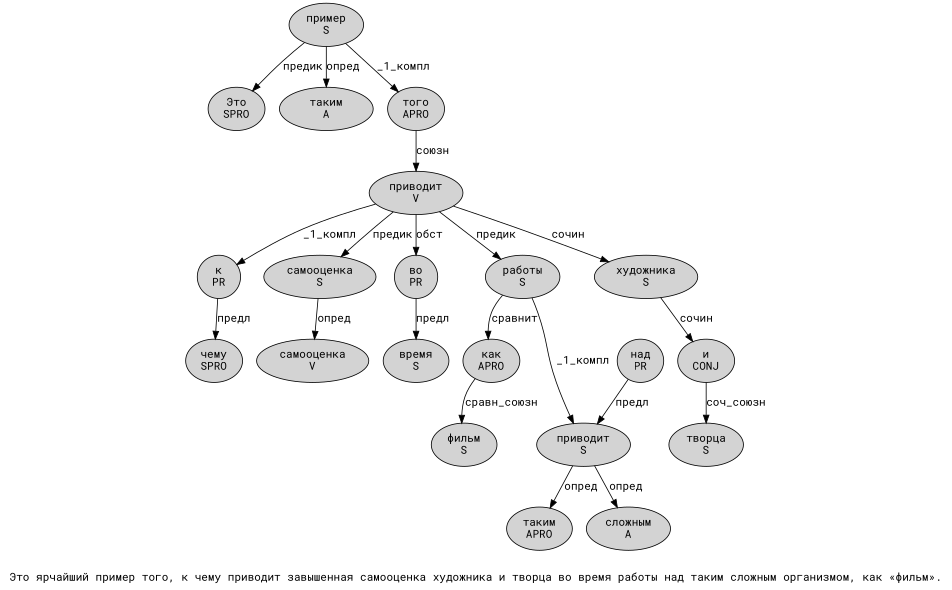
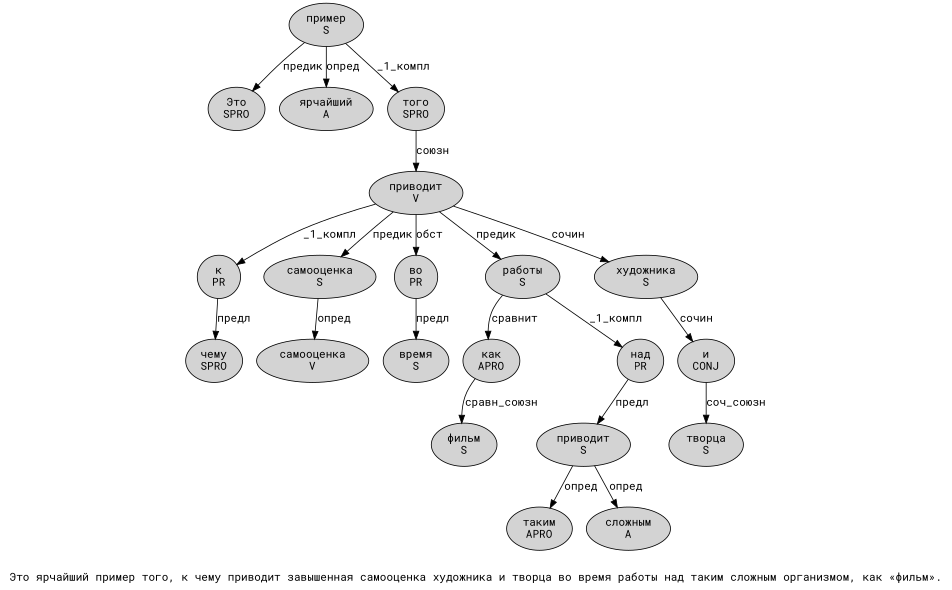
node "таким A": label "таким A" -> "ярчайший A"
node "того APRO": label "того APRO" -> "того SPRO"
edge "работы S" -> "приводит S": now "работы S" -> "над PR"
